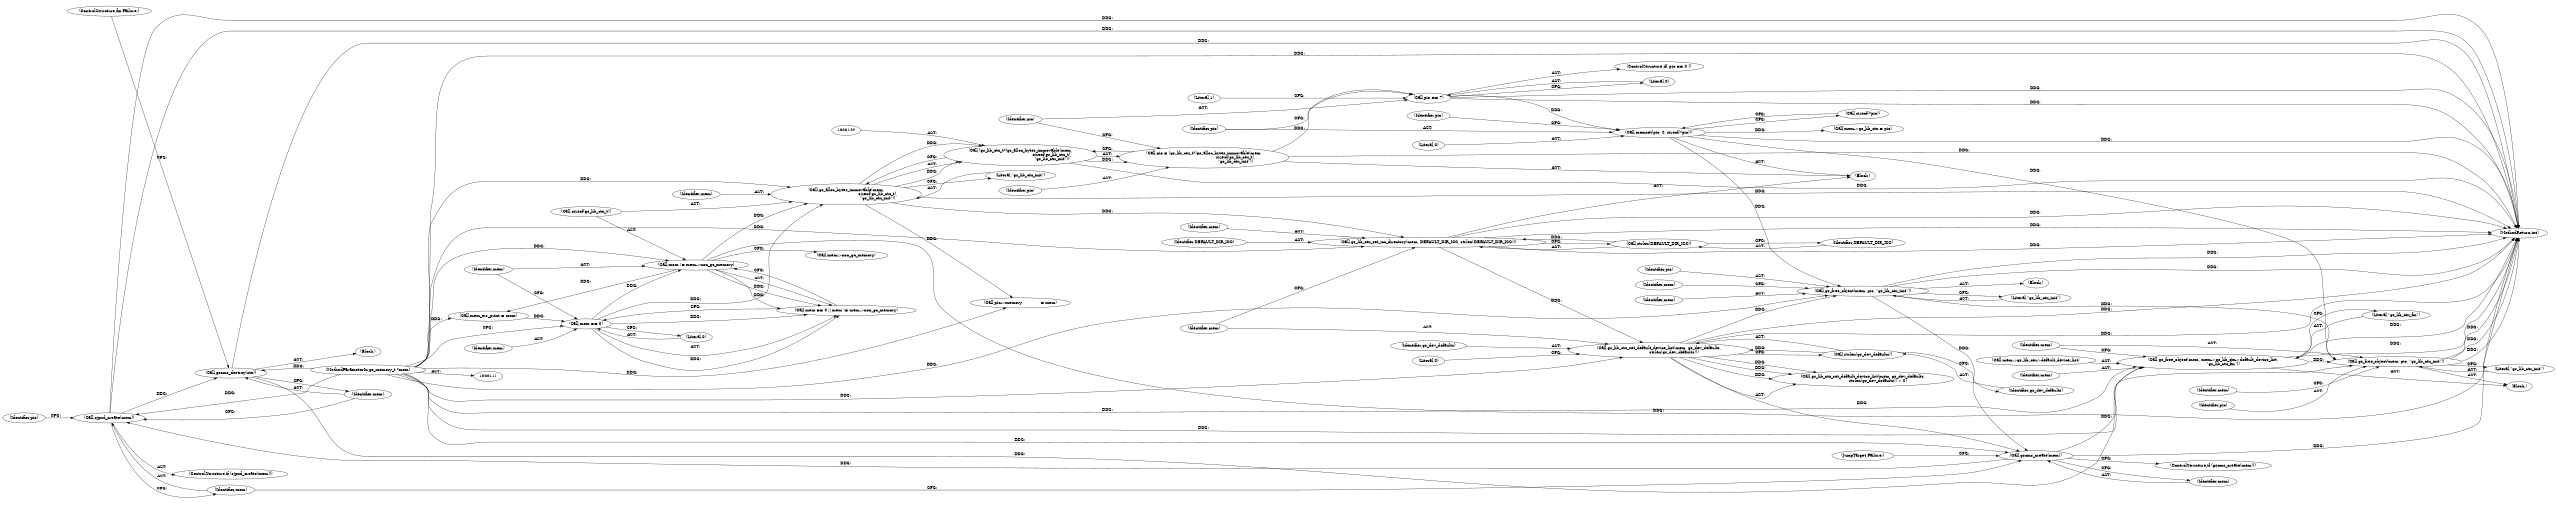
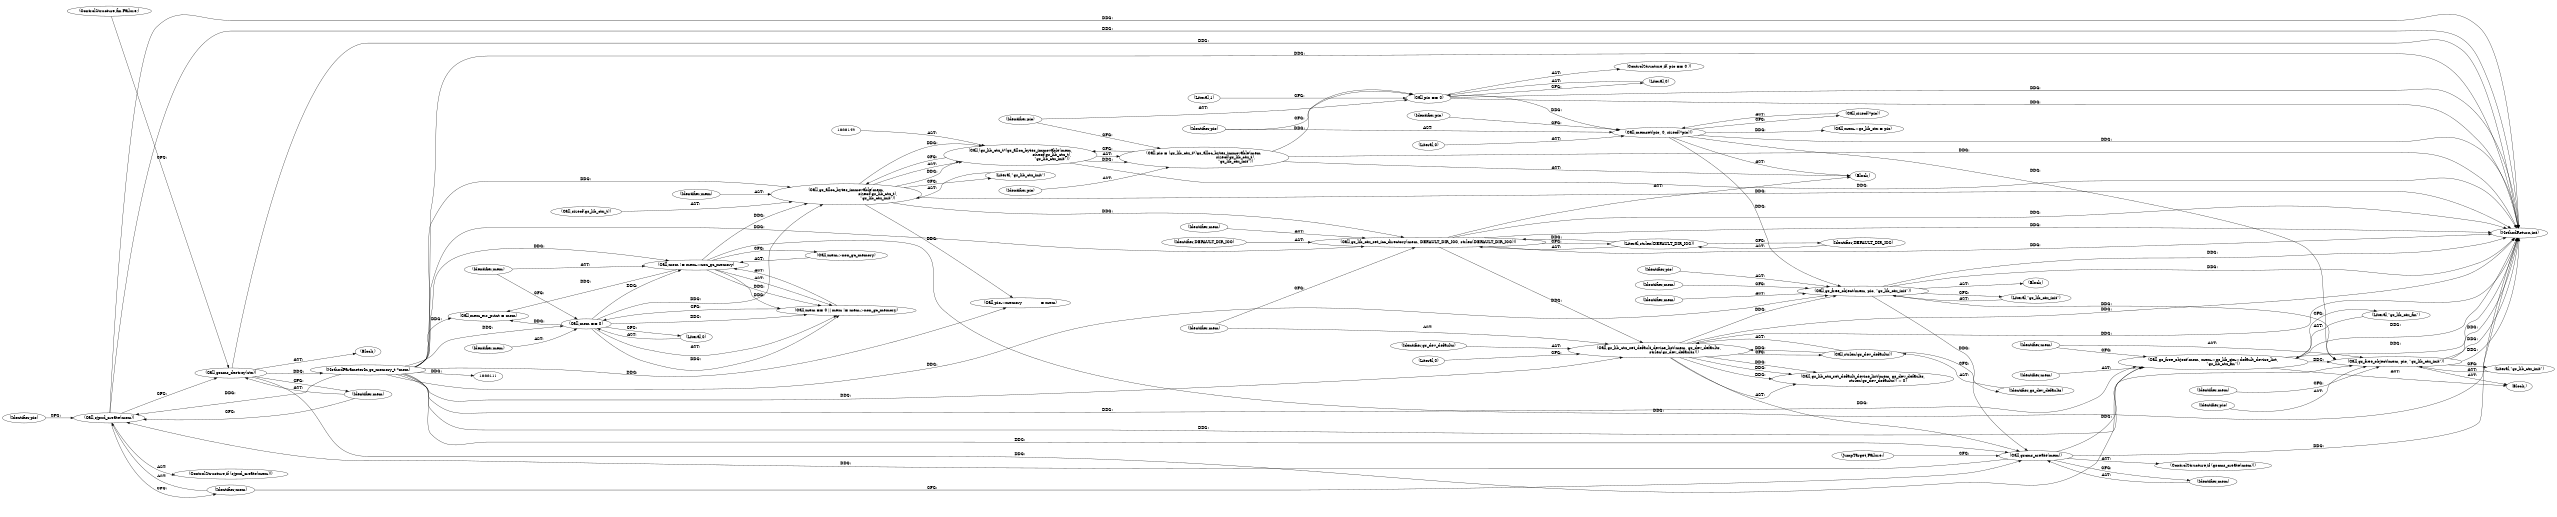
node "(Call,pio == 7)": label "(Call,pio == 7)" -> "(Call,pio == 0)"
edge "(Call,sizeof(*pio))" -> "(Call,memset(pio, 0, sizeof(*pio)))": label "CFG: " -> "AST: "
edge "(Call,sizeof(gs_lib_ctx_t))" -> "(Call,mem != mem->non_gc_memory)": now "(Call,mem->non_gc_memory)" -> "(Call,mem != mem->non_gc_memory)"
node "(Call,strlen(DEFAULT_DIR_ICC))": label "(Call,strlen(DEFAULT_DIR_ICC))" -> "(Literal,strlen(DEFAULT_DIR_ICC))"
edge "(Call,mem == 0 || mem != mem->non_gc_memory)" -> "(Call,mem != mem->non_gc_memory)": label "CFG: " -> "AST: "
edge "(Call,mem_err_print = mem)" -> "(Call,mem == 0)": reversed
edge "(MethodParameterIn,gs_memory_t *mem)" -> "(Call,mem == 0)": label "CFG: " -> "DDG: "
node "(Call,mem->gs_lib_ctx->default_device_list)": removed
edge "(MethodParameterIn,gs_memory_t *mem)" -> "(Call,gscms_destroy(ctx))": reversed
edge "(MethodParameterIn,gs_memory_t *mem)" -> "1000111": label "AST: " -> "DDG: "
edge "(Call,sjpxd_create(mem))" -> "(Call,gscms_destroy(ctx))": label "DDG: " -> "CFG: "
edge "(Call,gscms_create(mem))" -> "(ControlStructure,if (gscms_create(mem)))": label "CFG: " -> "AST: "
